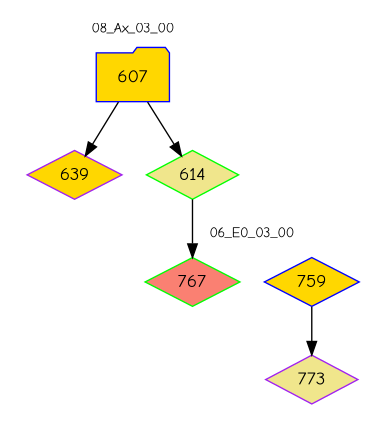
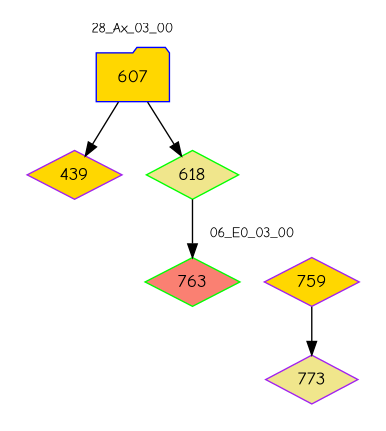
cluster "08_Ax_03_00": label "08_Ax_03_00" -> "28_Ax_03_00"
node "639": label "639" -> "439"
node "614": label "614" -> "618"
node "767": label "767" -> "763"
node "759": color blue -> purple
